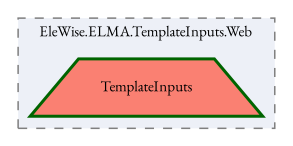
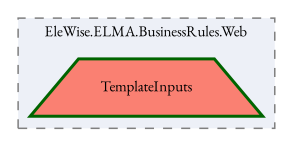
cluster "EleWise.ELMA.TemplateInputs.Web": label "EleWise.ELMA.TemplateInputs.Web" -> "EleWise.ELMA.BusinessRules.Web"
